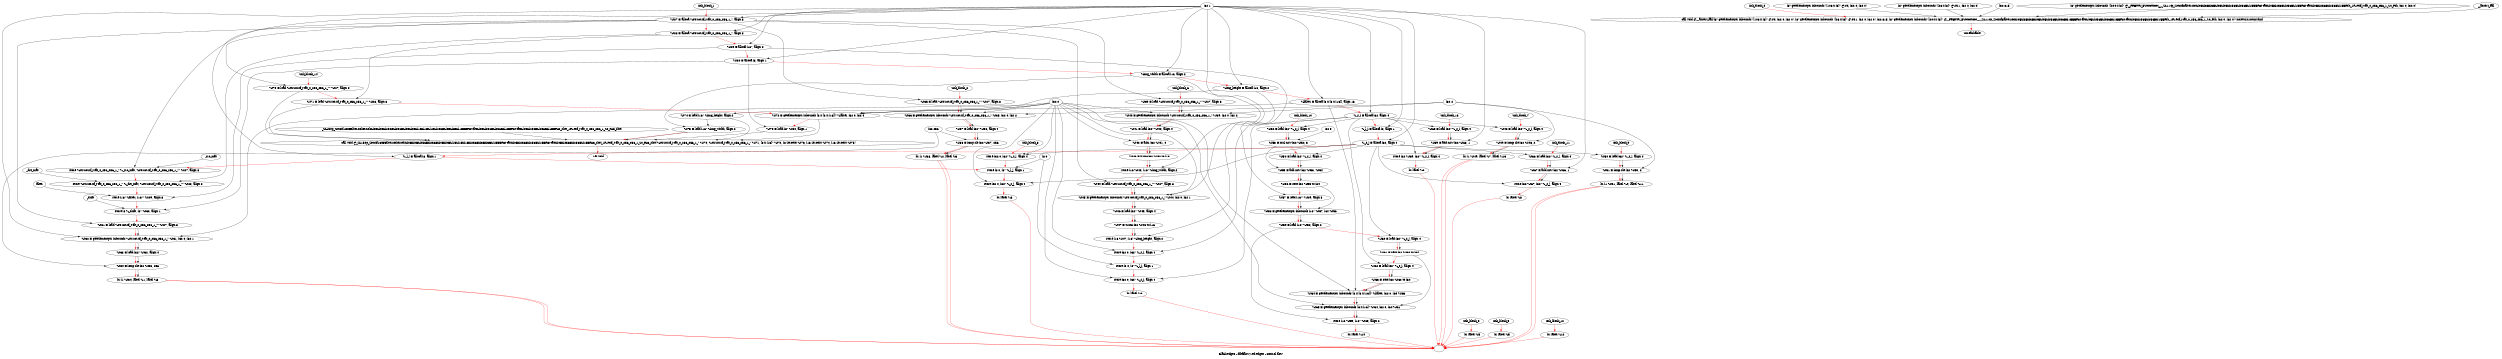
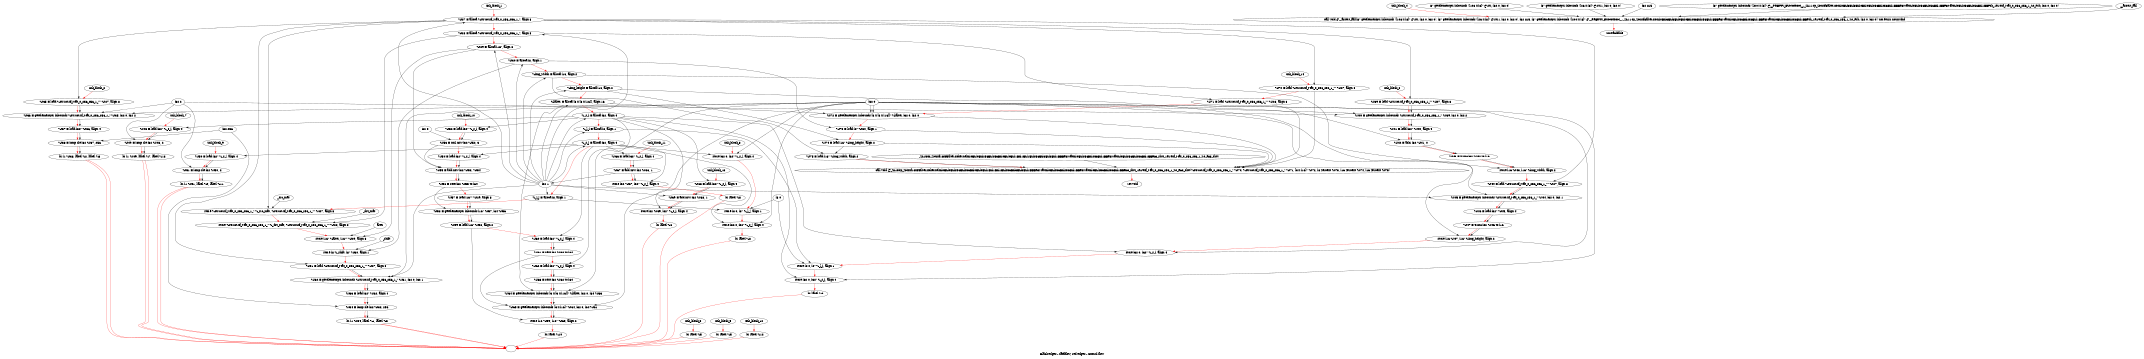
edge "i32 1" -> "%t67 = add nsw i32 %t66, 1": reversed
edge "%t29 = alloca i16*, align 8" -> "%t57 = load i16** %t29, align 8": now "%t29 = alloca i16*, align 8" -> "%t55 = add nsw i32 %t53, %t54"
edge "%t73 = load i8* %t30, align 1" -> "%t74 = load i16* %img_height, align 2": added
edge "%_l_i = alloca i8, align 1" -> "store i8 0, i8* %_l_i, align 1": added
edge "%_l_j = alloca i8, align 1" -> "store i8 0, i8* %_l_j, align 1": color red -> black
